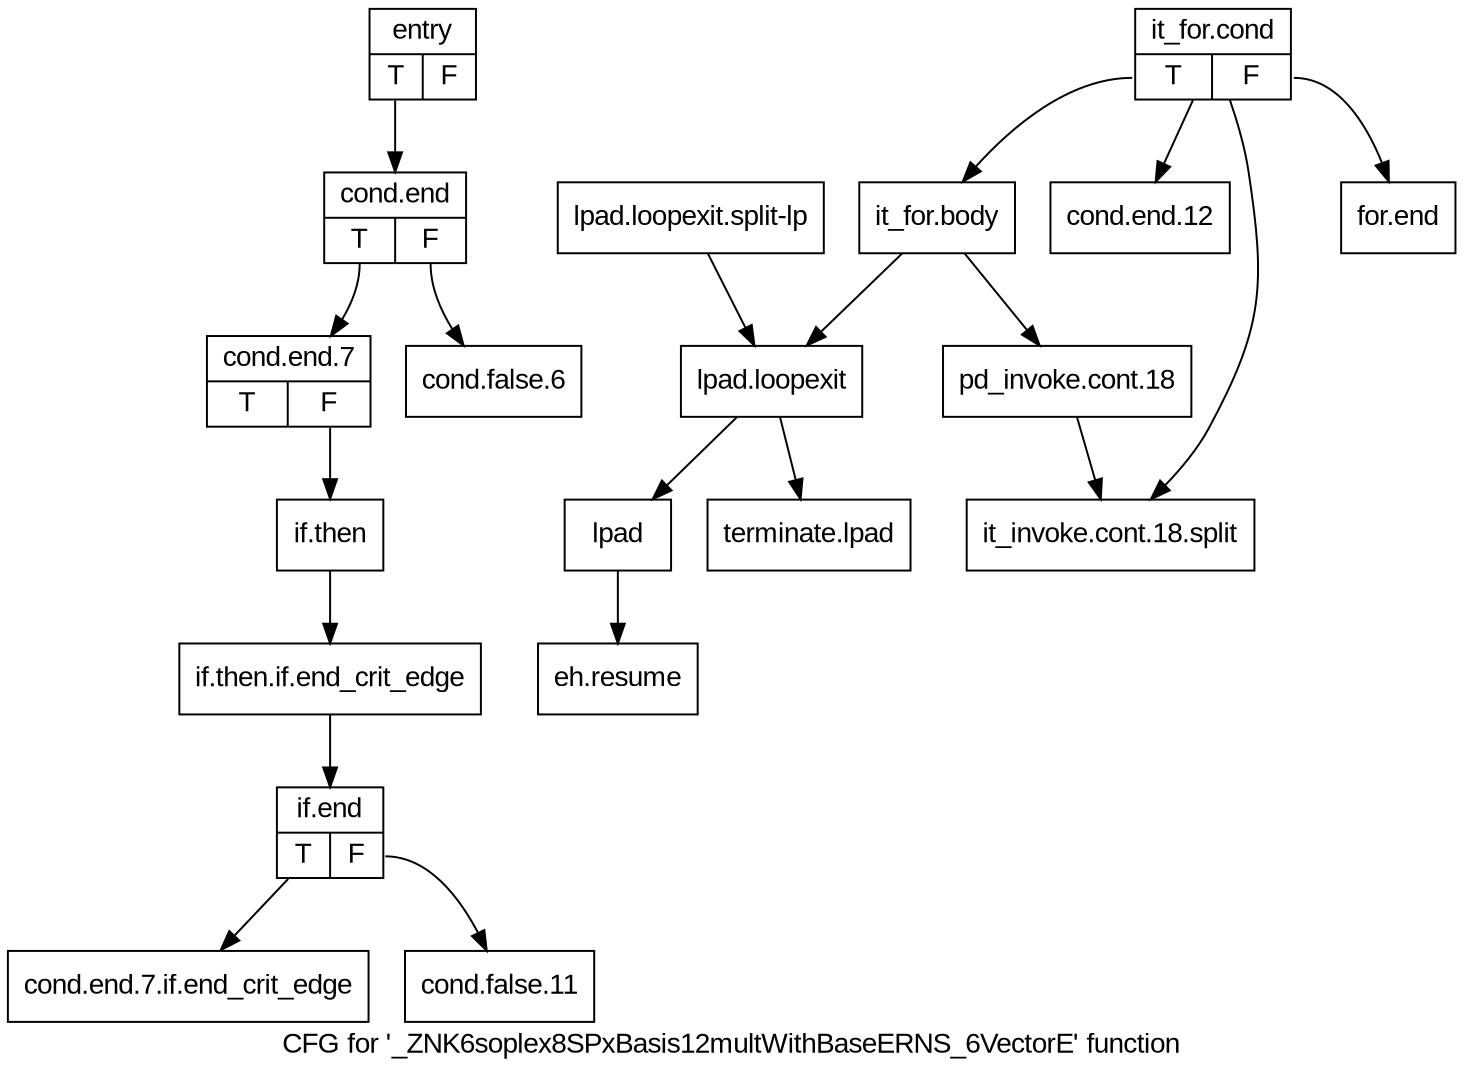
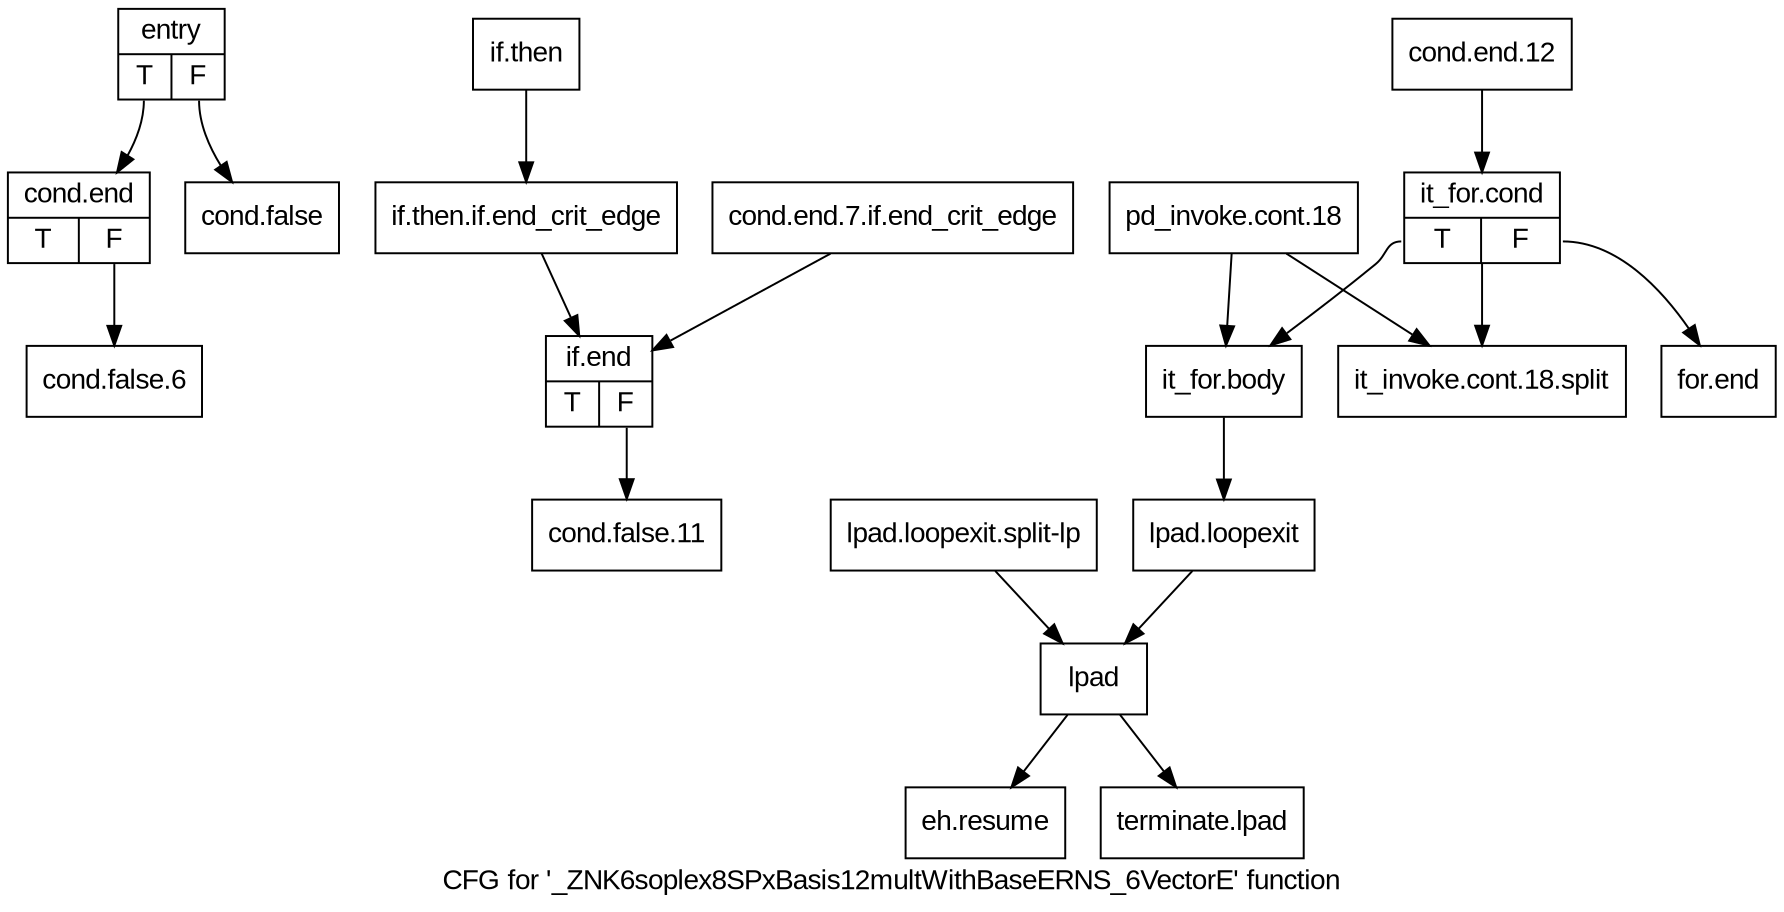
edge "it_for.cond" -> "cond.end.12": reversed
node "cond.false": added
edge "lpad.loopexit.split-lp" -> "lpad.loopexit": now "lpad.loopexit.split-lp" -> "lpad"
edge "it_for.body" -> "pd_invoke.cont.18": reversed
node "cond.end.7": removed
edge "lpad.loopexit" -> "terminate.lpad": now "lpad" -> "terminate.lpad"
edge "if.end" -> "cond.end.7.if.end_crit_edge": reversed
